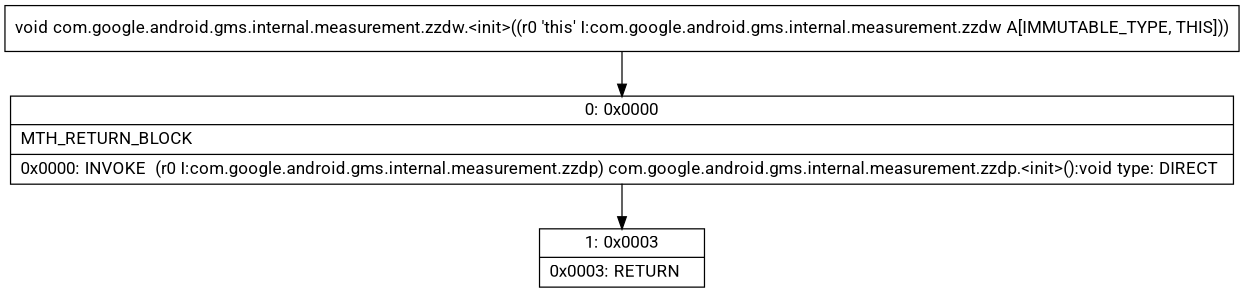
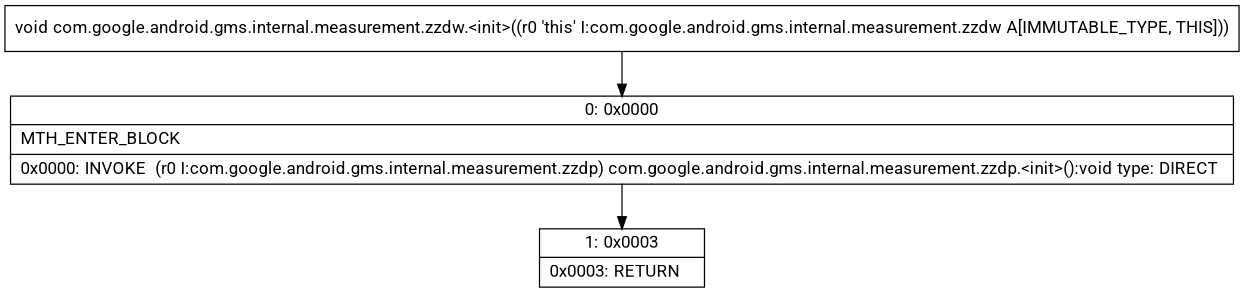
node "0: 0x0000": text "MTH_RETURN_BLOCK" -> "MTH_ENTER_BLOCK"
